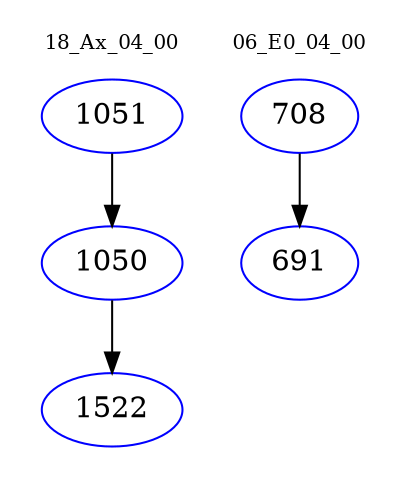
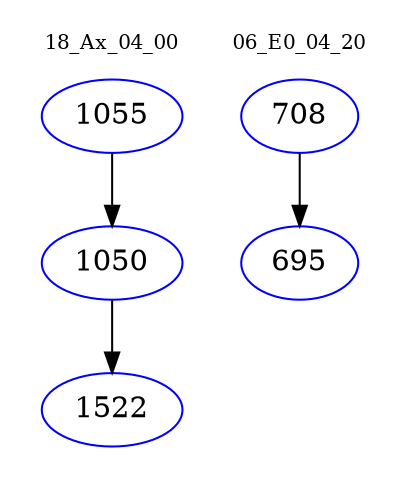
cluster "06_E0_04_00": label "06_E0_04_00" -> "06_E0_04_20"
node "1051": label "1051" -> "1055"
node "691": label "691" -> "695"
